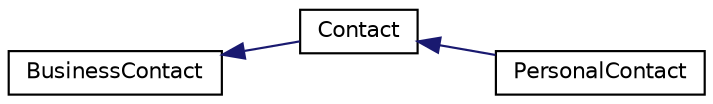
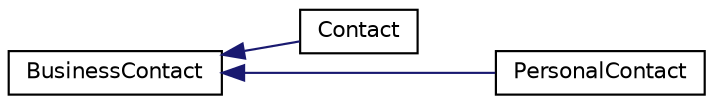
edge "PersonalContact" -> "Contact": now "PersonalContact" -> "BusinessContact"
